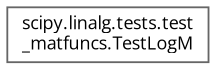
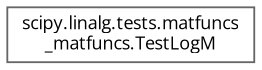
node "scipy.linalg.tests.test _matfuncs.TestLogM": label "scipy.linalg.tests.test _matfuncs.TestLogM" -> "scipy.linalg.tests.matfuncs _matfuncs.TestLogM"
